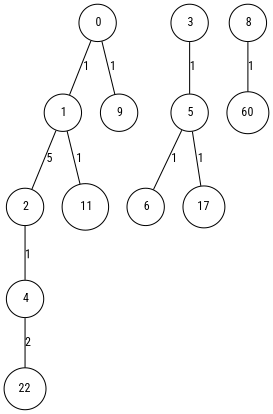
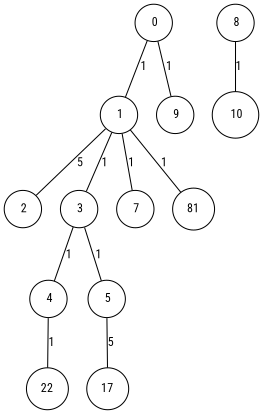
node "60": label "60" -> "10"
edge "5" -- "17": label "1" -> "5"
edge "1" -- "3": added, label "1"
node "11": label "11" -> "81"
node "6": removed
node "7": added
edge "2" -- "4": now "3" -- "4"
edge "4" -- "22": label "2" -> "1"
